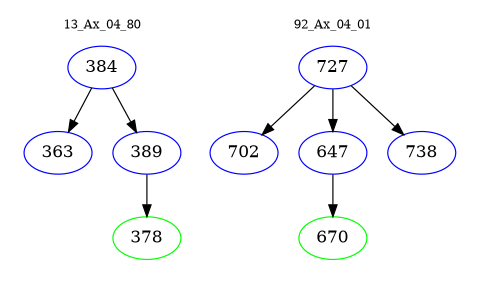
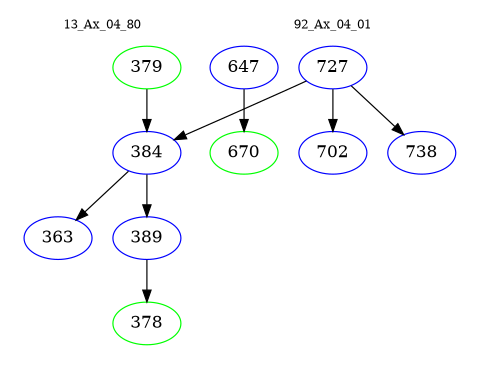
node "379": added
edge "727" -> "647": now "727" -> "384"
